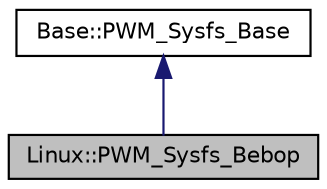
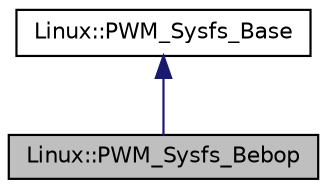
node "Base::PWM_Sysfs_Base": label "Base::PWM_Sysfs_Base" -> "Linux::PWM_Sysfs_Base"
